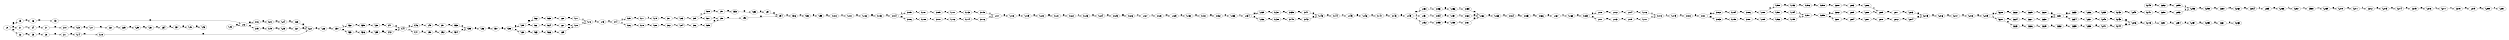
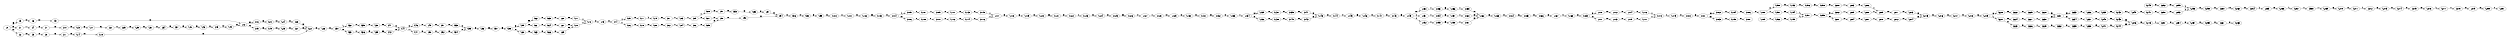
edge "S187" -> "S189": removed, label "L"
node "S45": added
